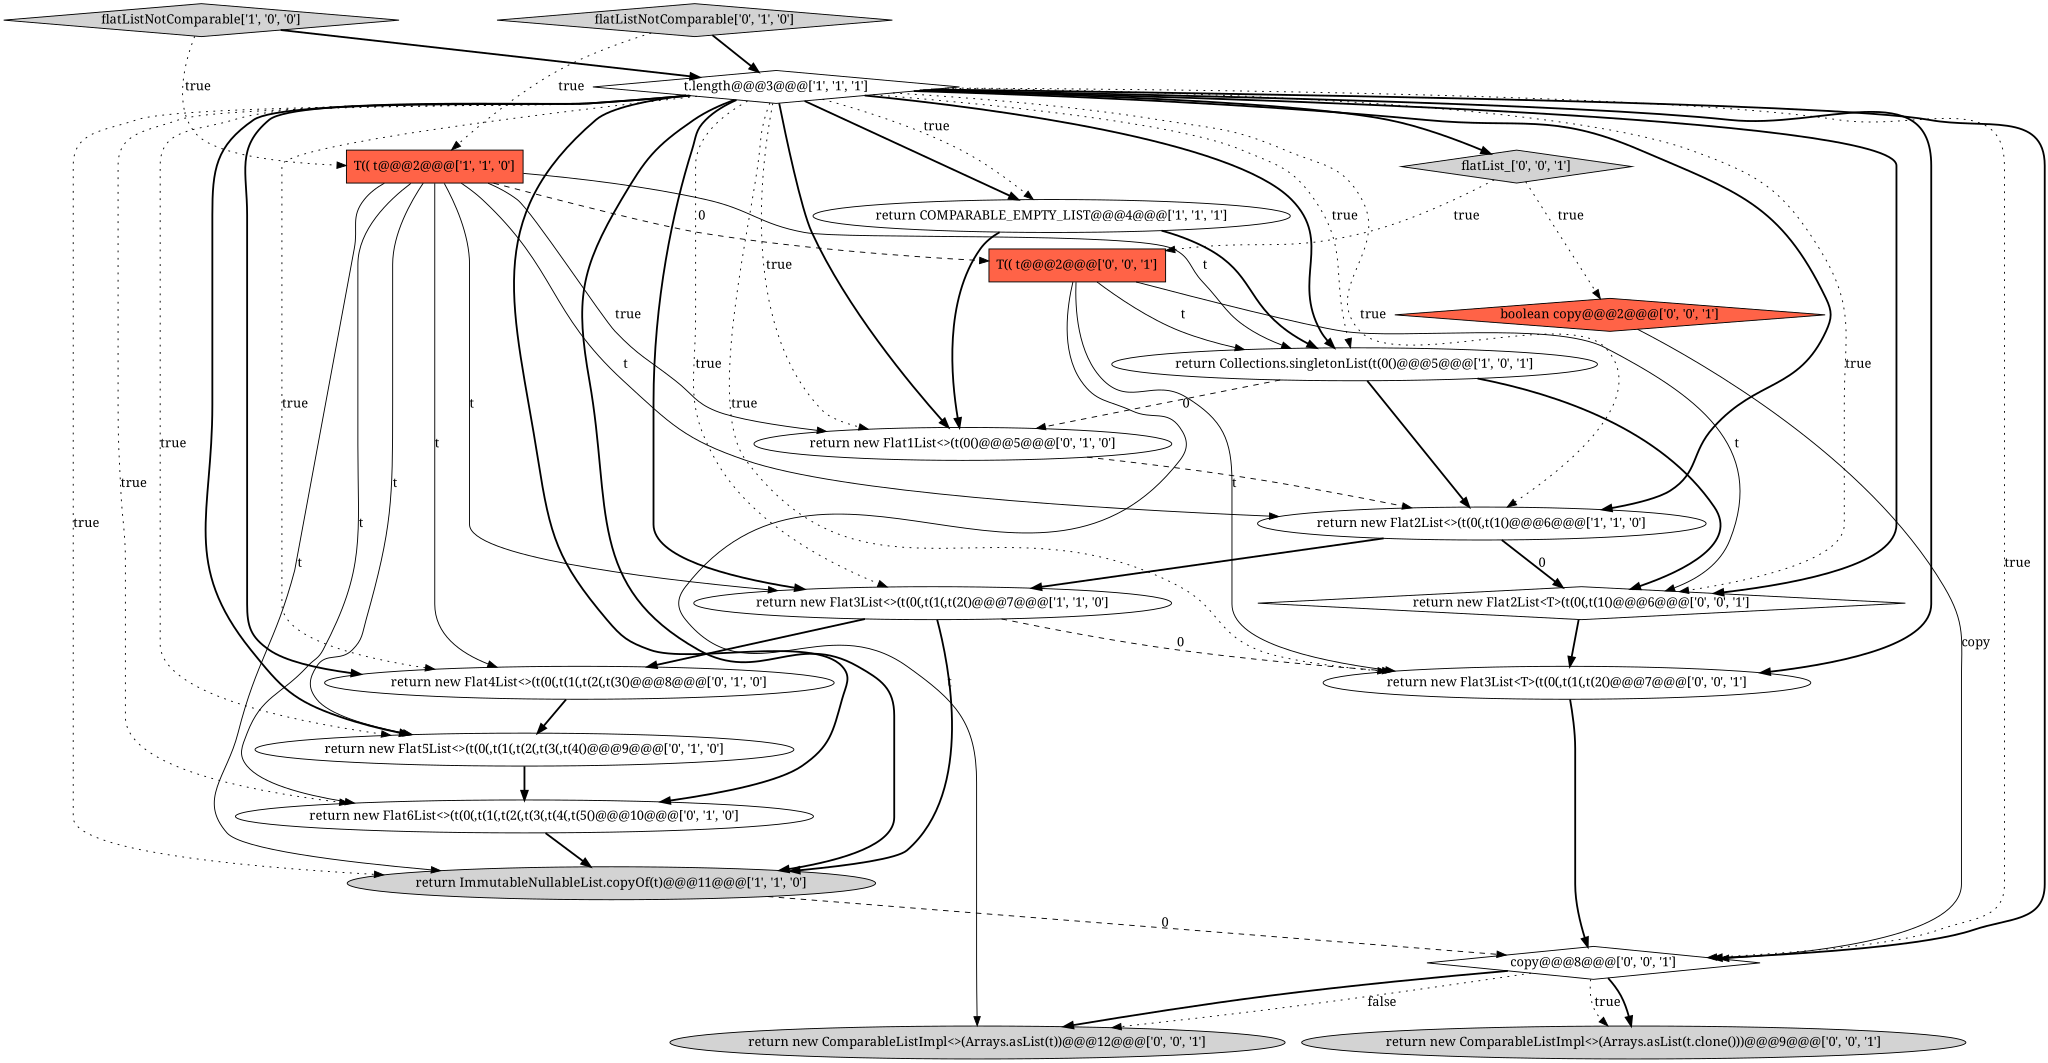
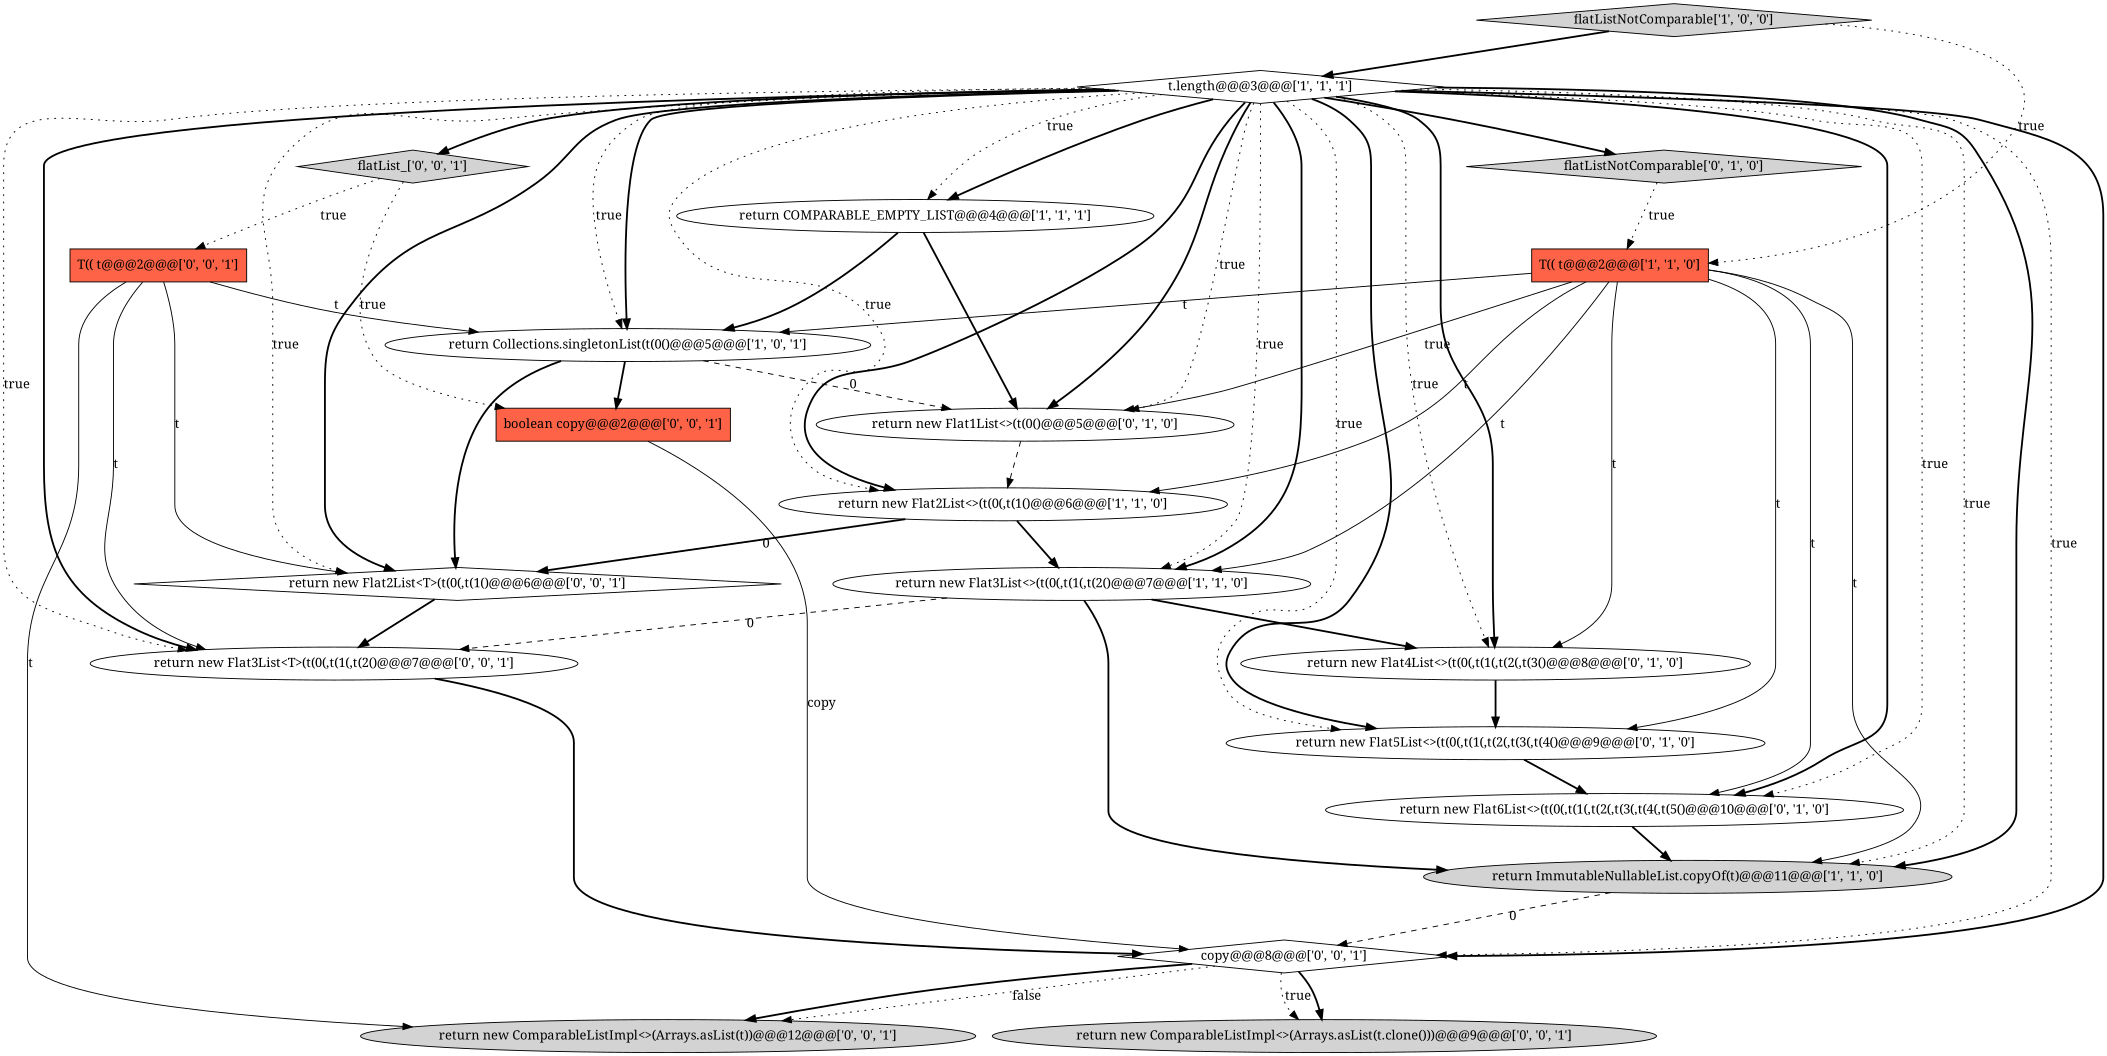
edge "flatListNotComparable['0', '1', '0']" -> "t.length@@@3@@@['1', '1', '1']": reversed
edge "T(( t@@@2@@@['1', '1', '0']" -> "T(( t@@@2@@@['0', '0', '1']": removed, label "0"
node "boolean copy@@@2@@@['0', '0', '1']": shape diamond -> box
edge "return Collections.singletonList(t(0()@@@5@@@['1', '0', '1']" -> "return new Flat2List<>(t(0(,t(1()@@@6@@@['1', '1', '0']": now "return Collections.singletonList(t(0()@@@5@@@['1', '0', '1']" -> "boolean copy@@@2@@@['0', '0', '1']"
